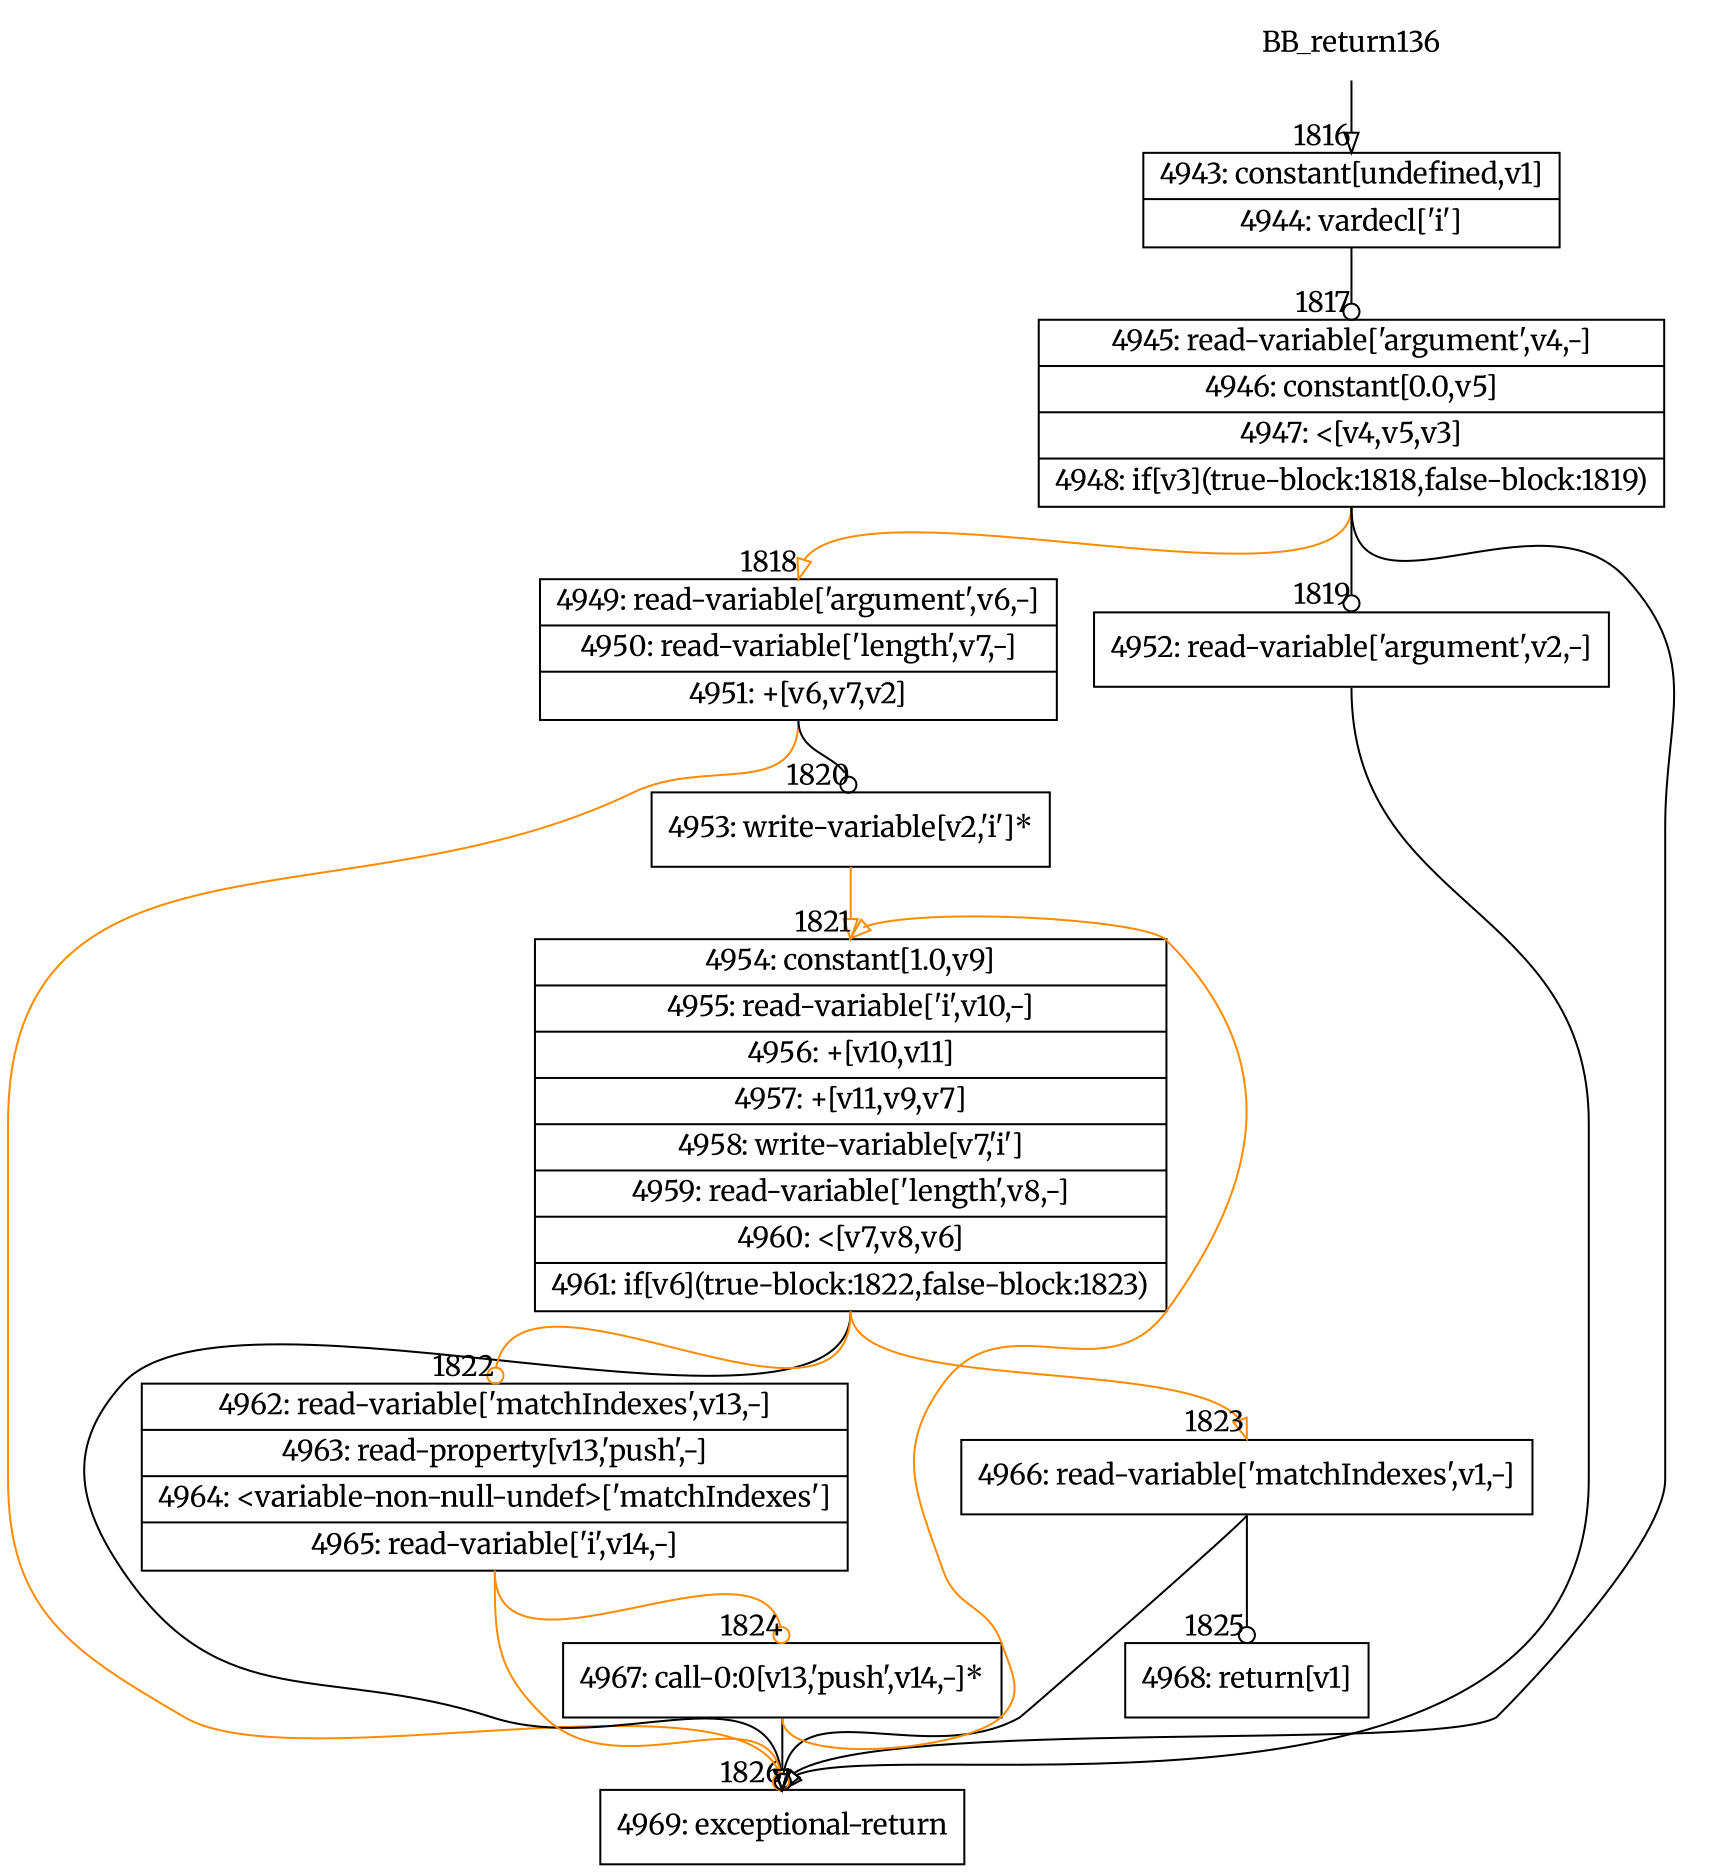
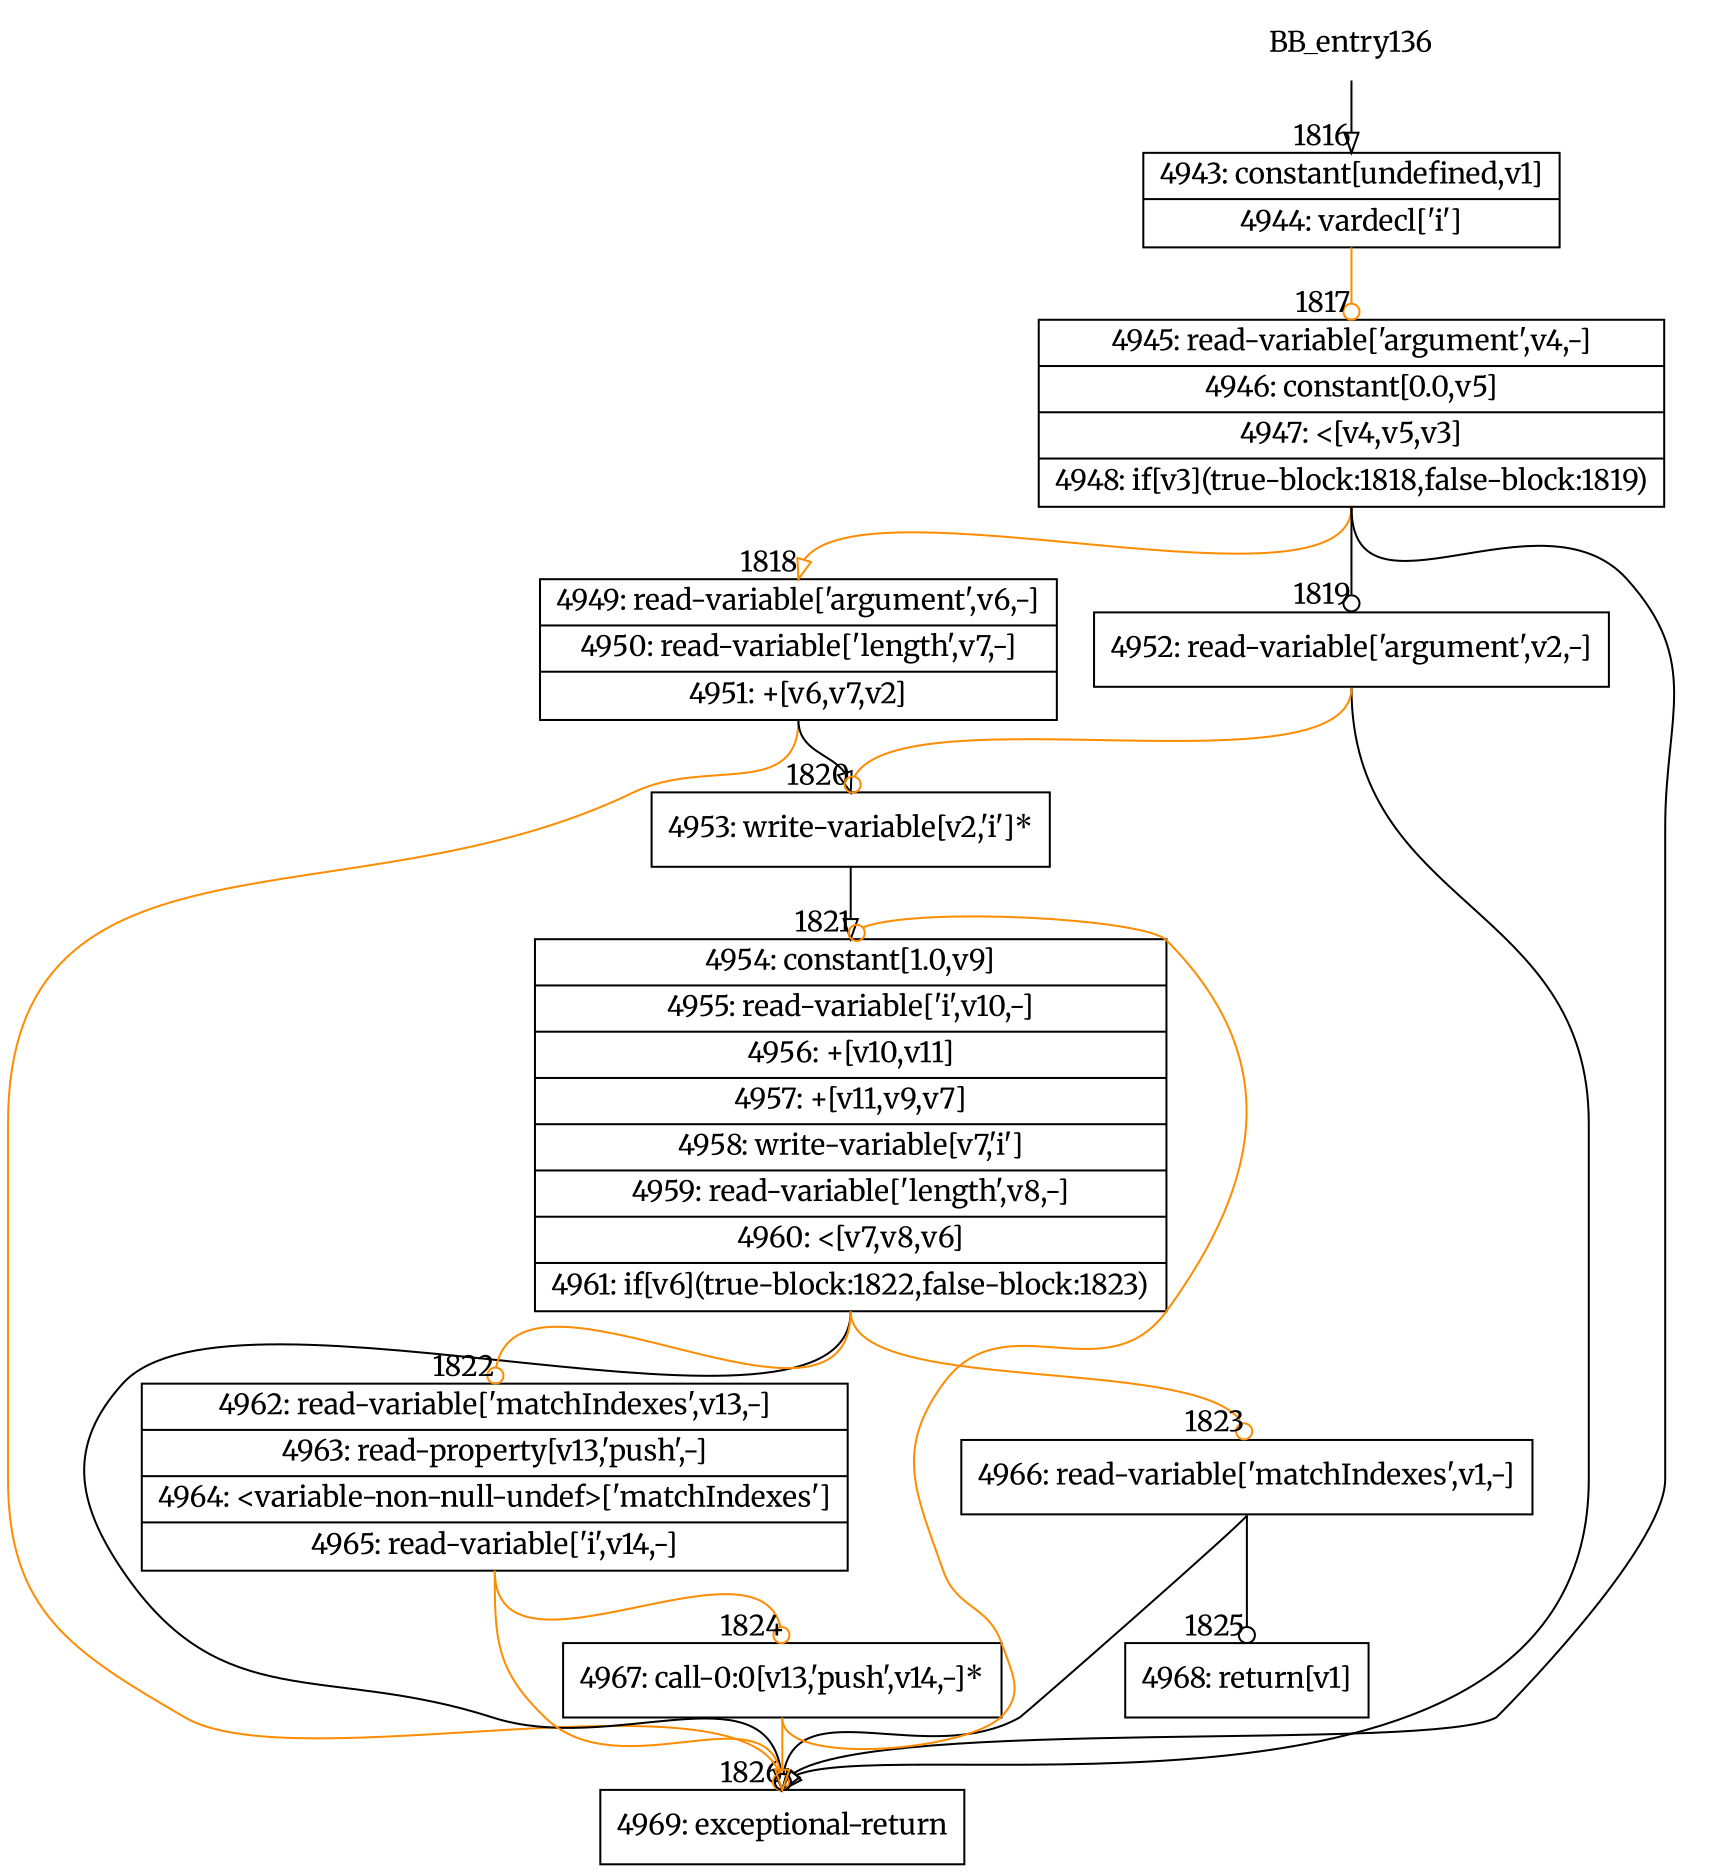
node "BB_return136": label "BB_return136" -> "BB_entry136"
edge "4943: constant[undefined,v1]" -> "4945: read-variable['argument',v4,-]": color black -> darkorange
edge "4952: read-variable['argument',v2,-]" -> "4953: write-variable[v2,'i']*": added
edge "4949: read-variable['argument',v6,-]" -> "4953: write-variable[v2,'i']*": arrowhead odot -> onormal
edge "4953: write-variable[v2,'i']*" -> "4954: constant[1.0,v9]": color darkorange -> black
edge "4967: call-0:0[v13,'push',v14,-]*" -> "4954: constant[1.0,v9]": arrowhead onormal -> odot
edge "4954: constant[1.0,v9]" -> "4966: read-variable['matchIndexes',v1,-]": arrowhead onormal -> odot
edge "4967: call-0:0[v13,'push',v14,-]*" -> "4969: exceptional-return": color black -> darkorange
